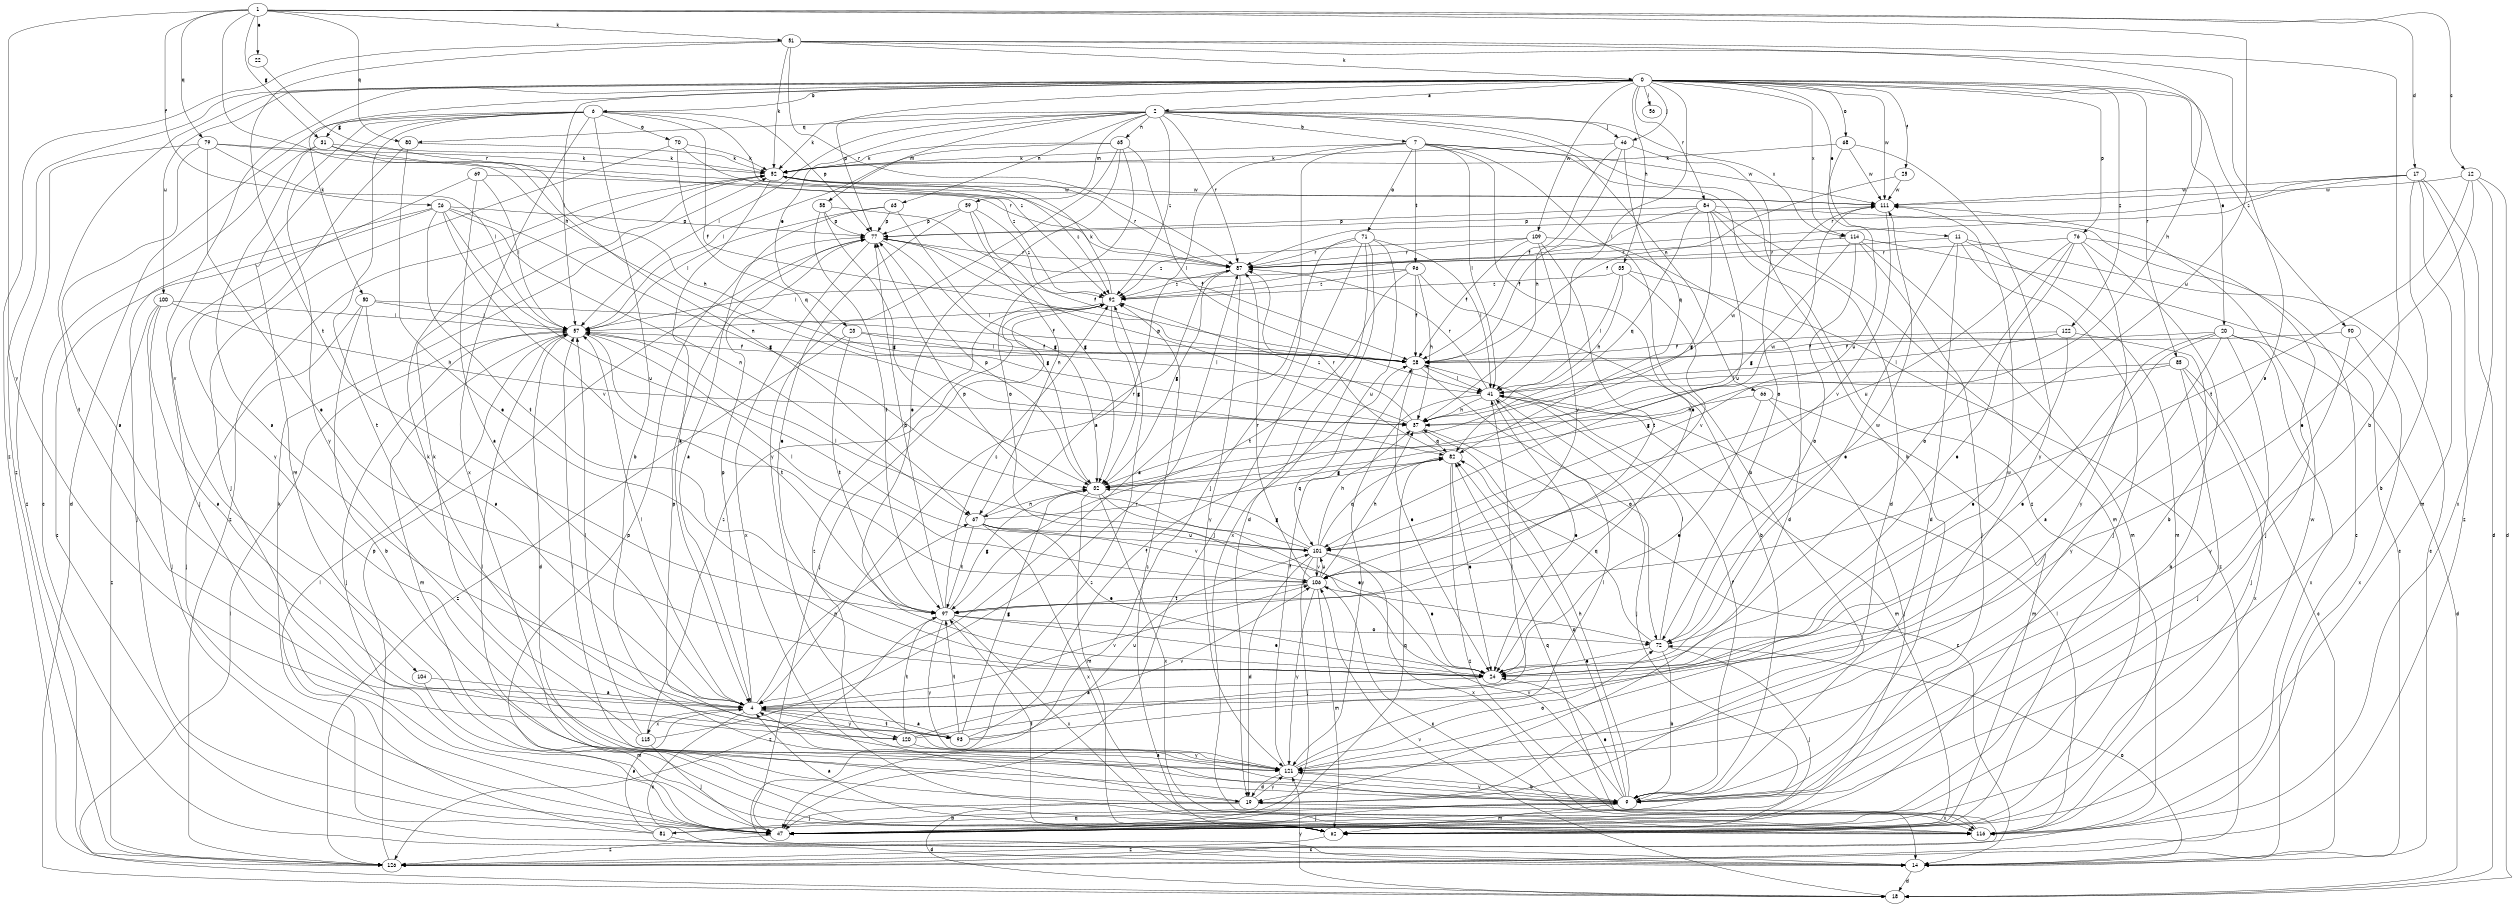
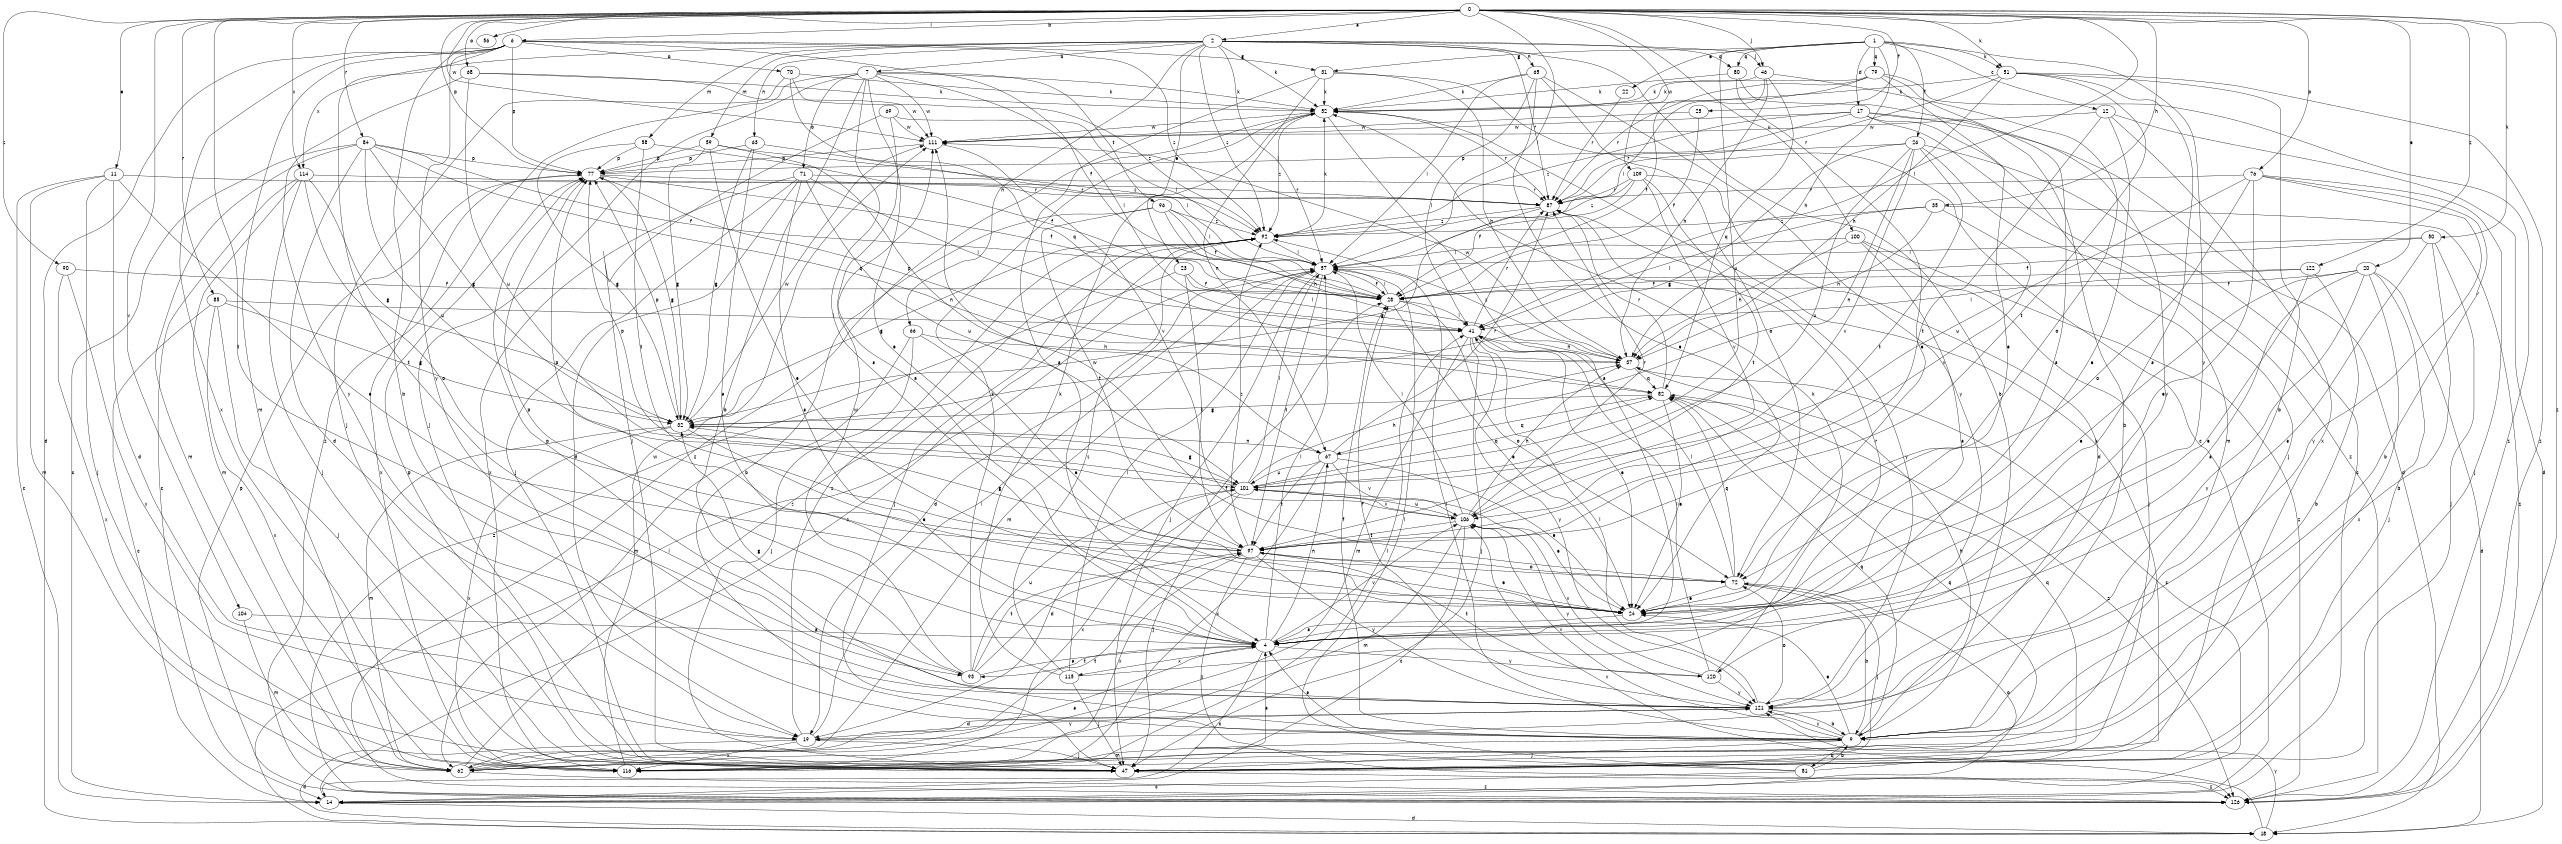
edge "51" -> "0": reversed
edge "93" -> "52": added, label "k"
edge "90" -> "121": now "90" -> "19"
